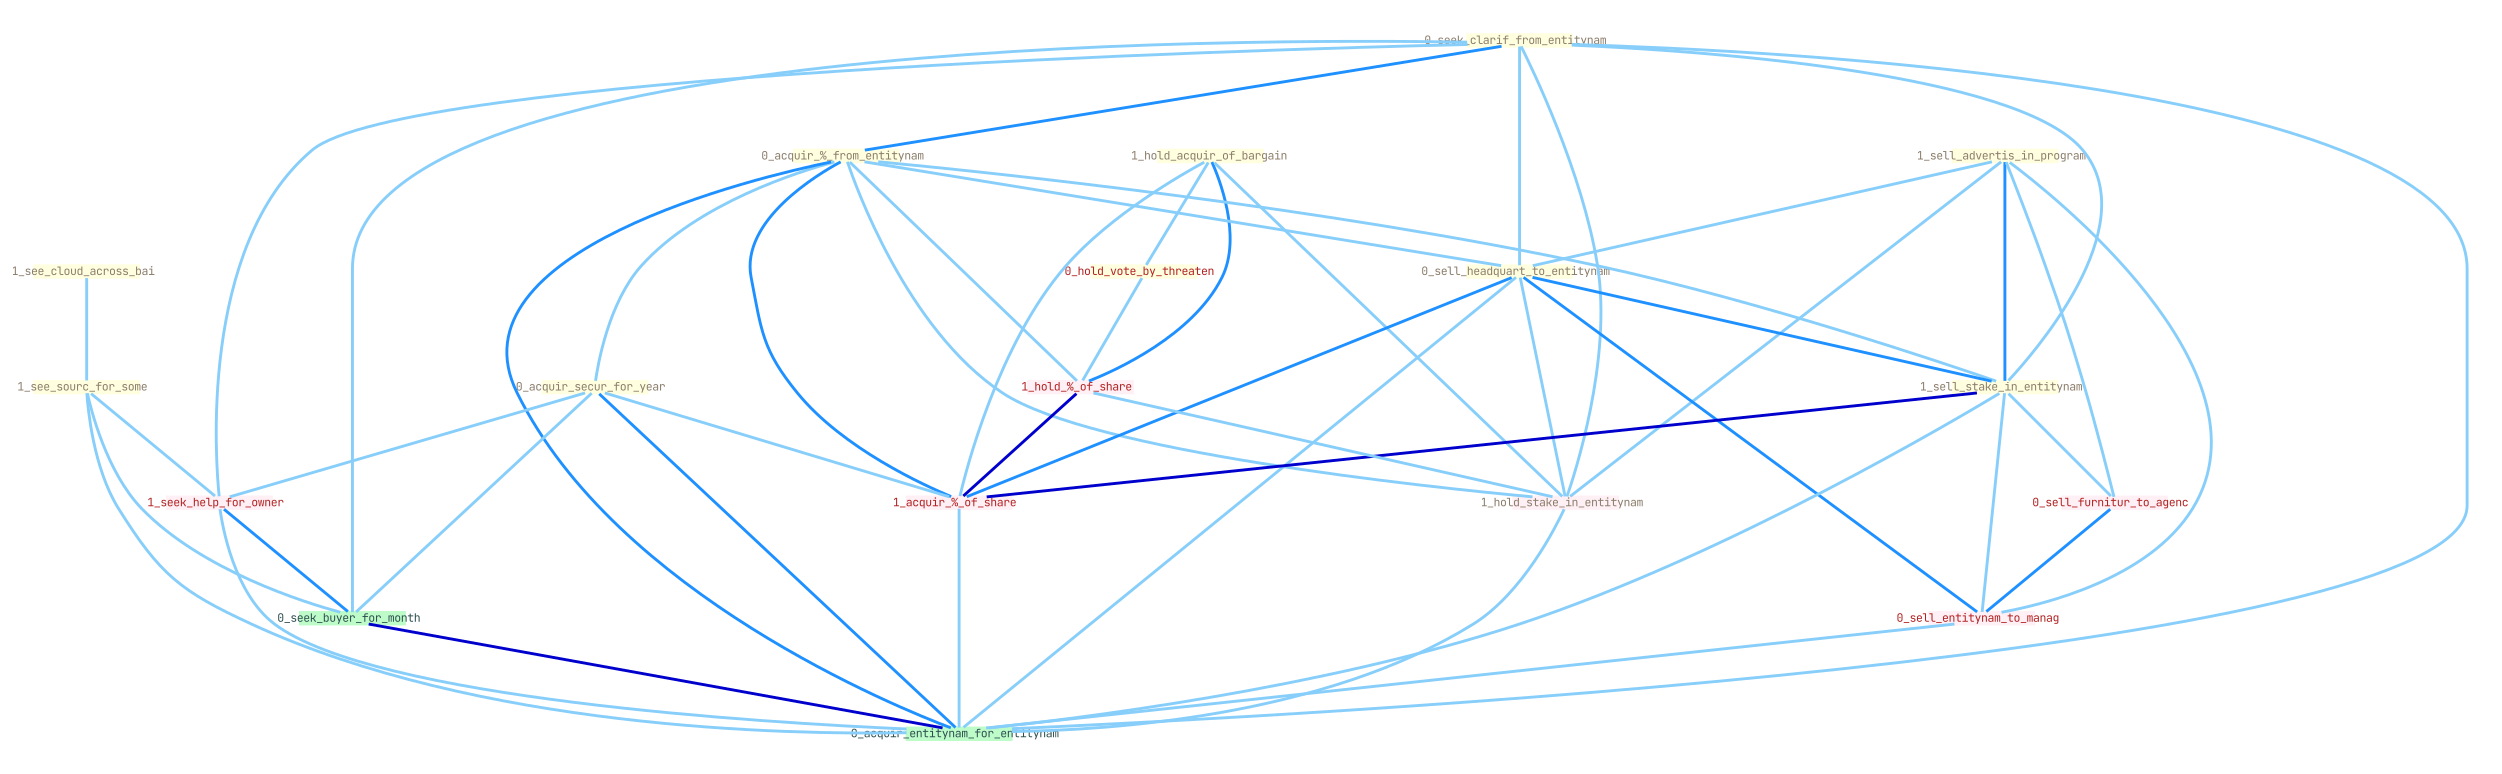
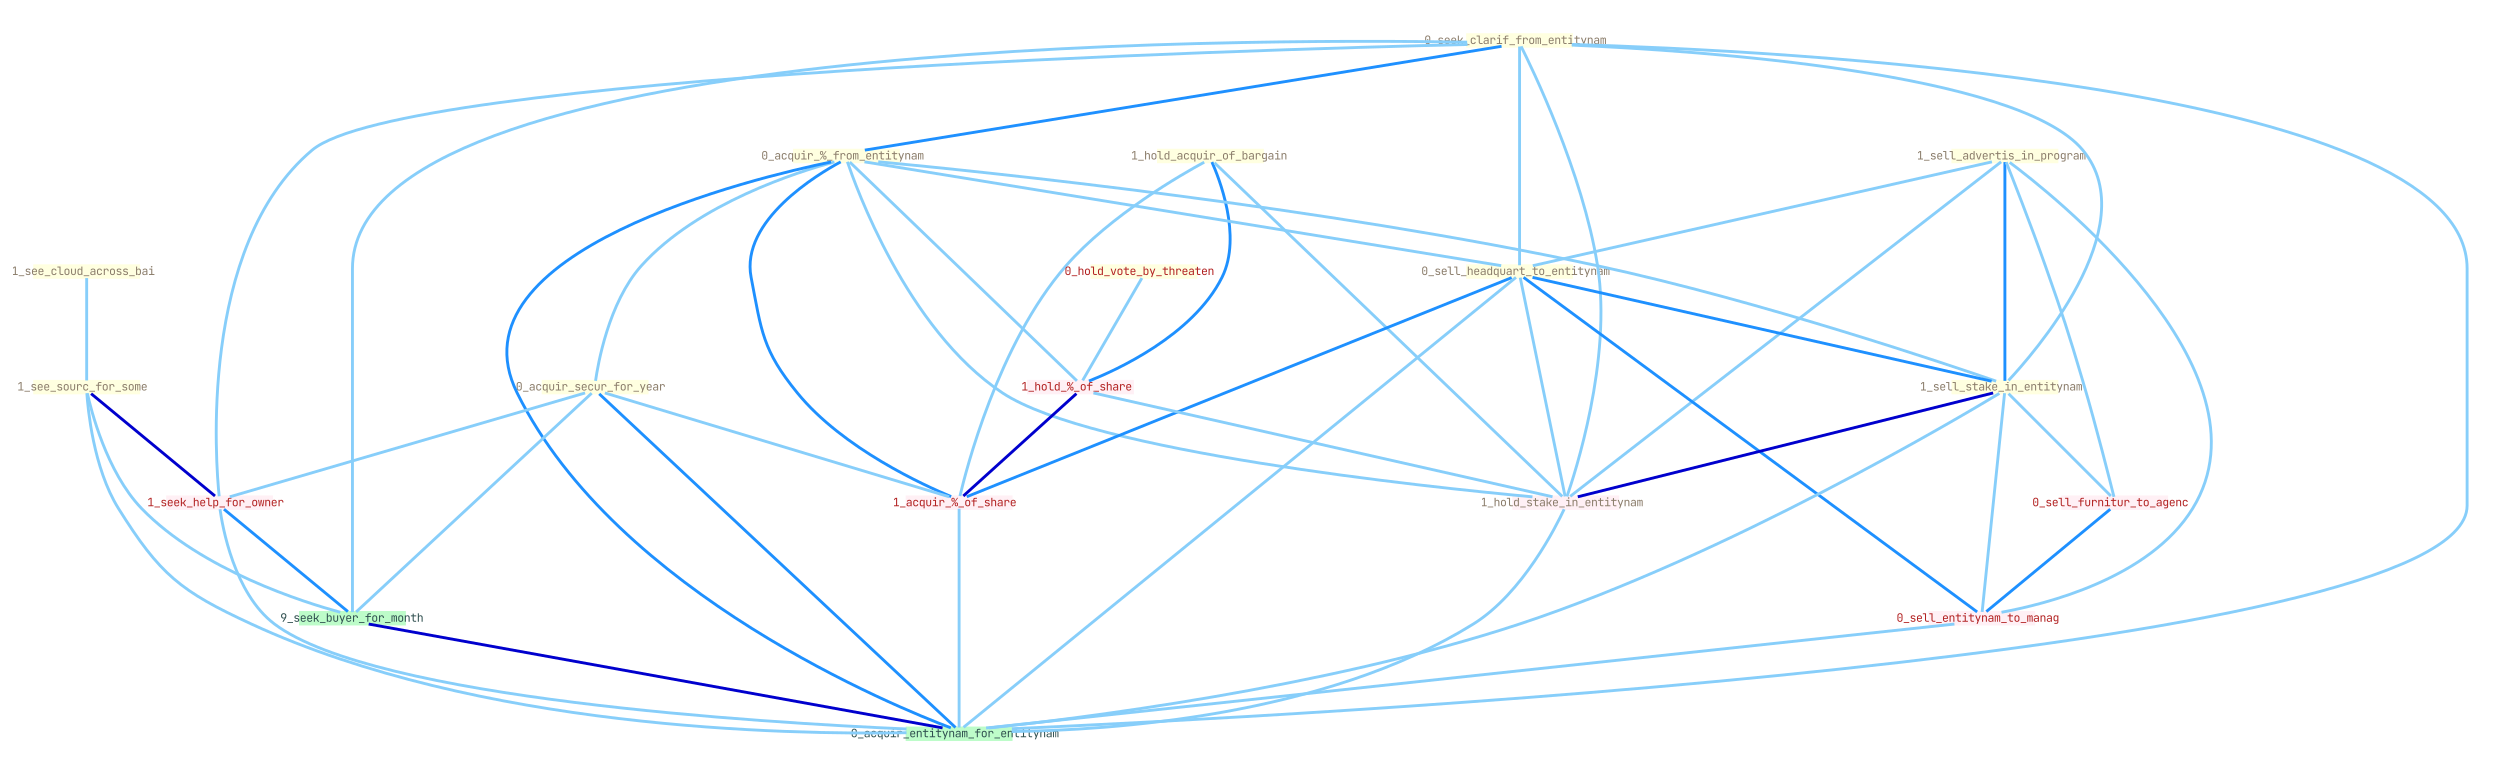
edge "1_hold_acquir_of_bargain" -- "0_hold_vote_by_threaten": removed
edge "1_see_sourc_for_some" -- "1_seek_help_for_owner": color #87cefa -> #0000cd
edge "1_sell_stake_in_entitynam" -- "1_acquir_%_of_share": now "1_sell_stake_in_entitynam" -- "1_hold_stake_in_entitynam"
node "0_seek_buyer_for_month": label "0_seek_buyer_for_month" -> "9_seek_buyer_for_month"
